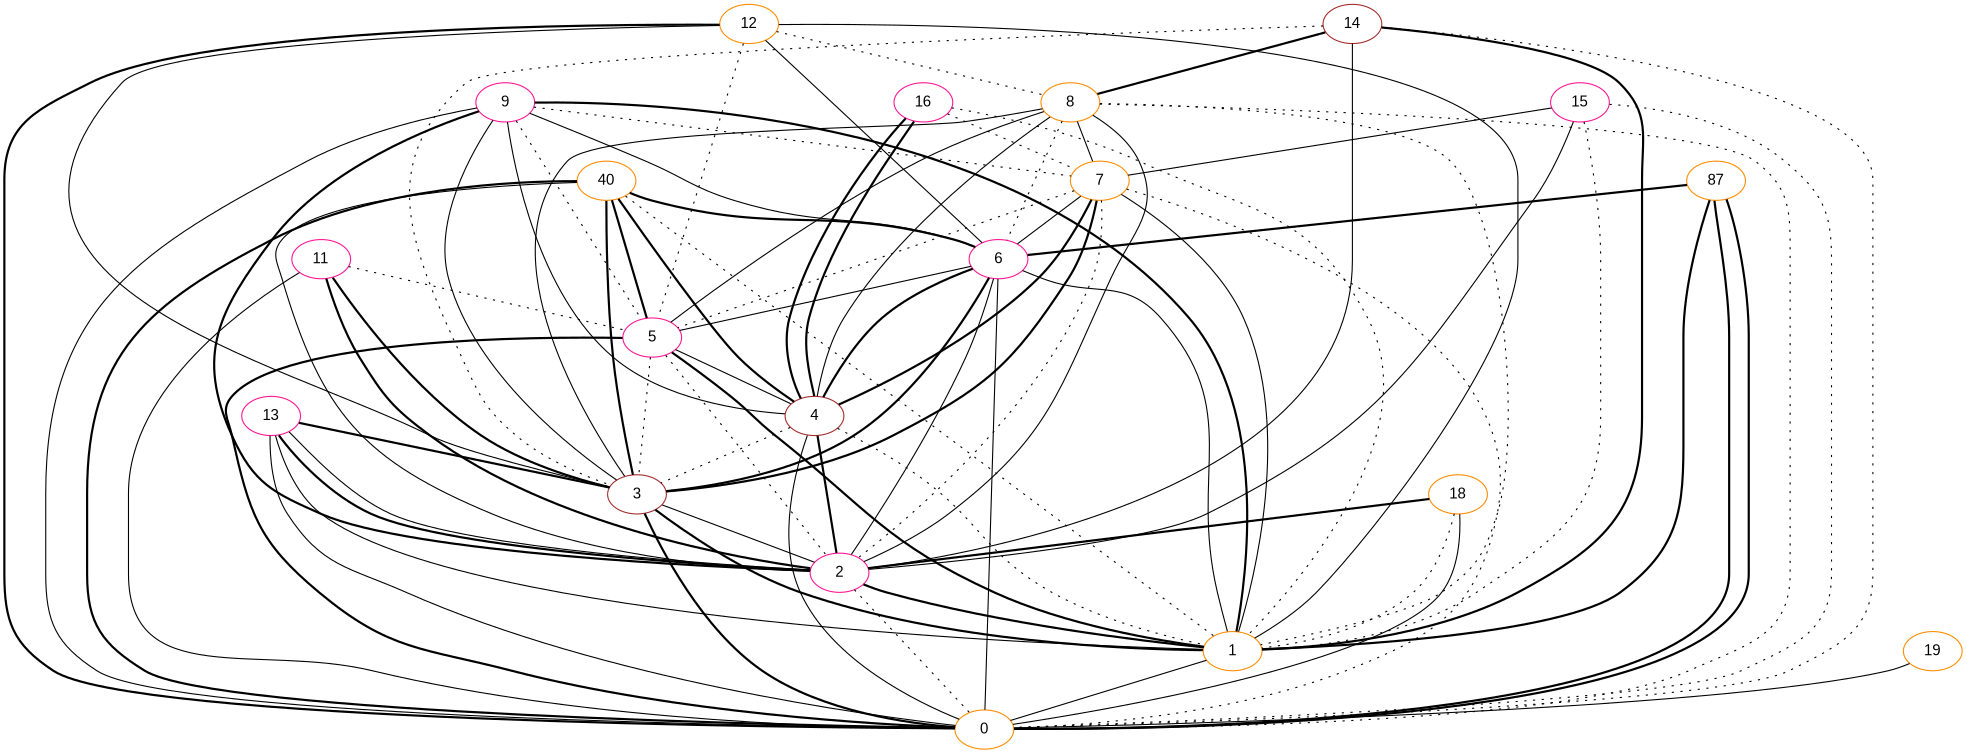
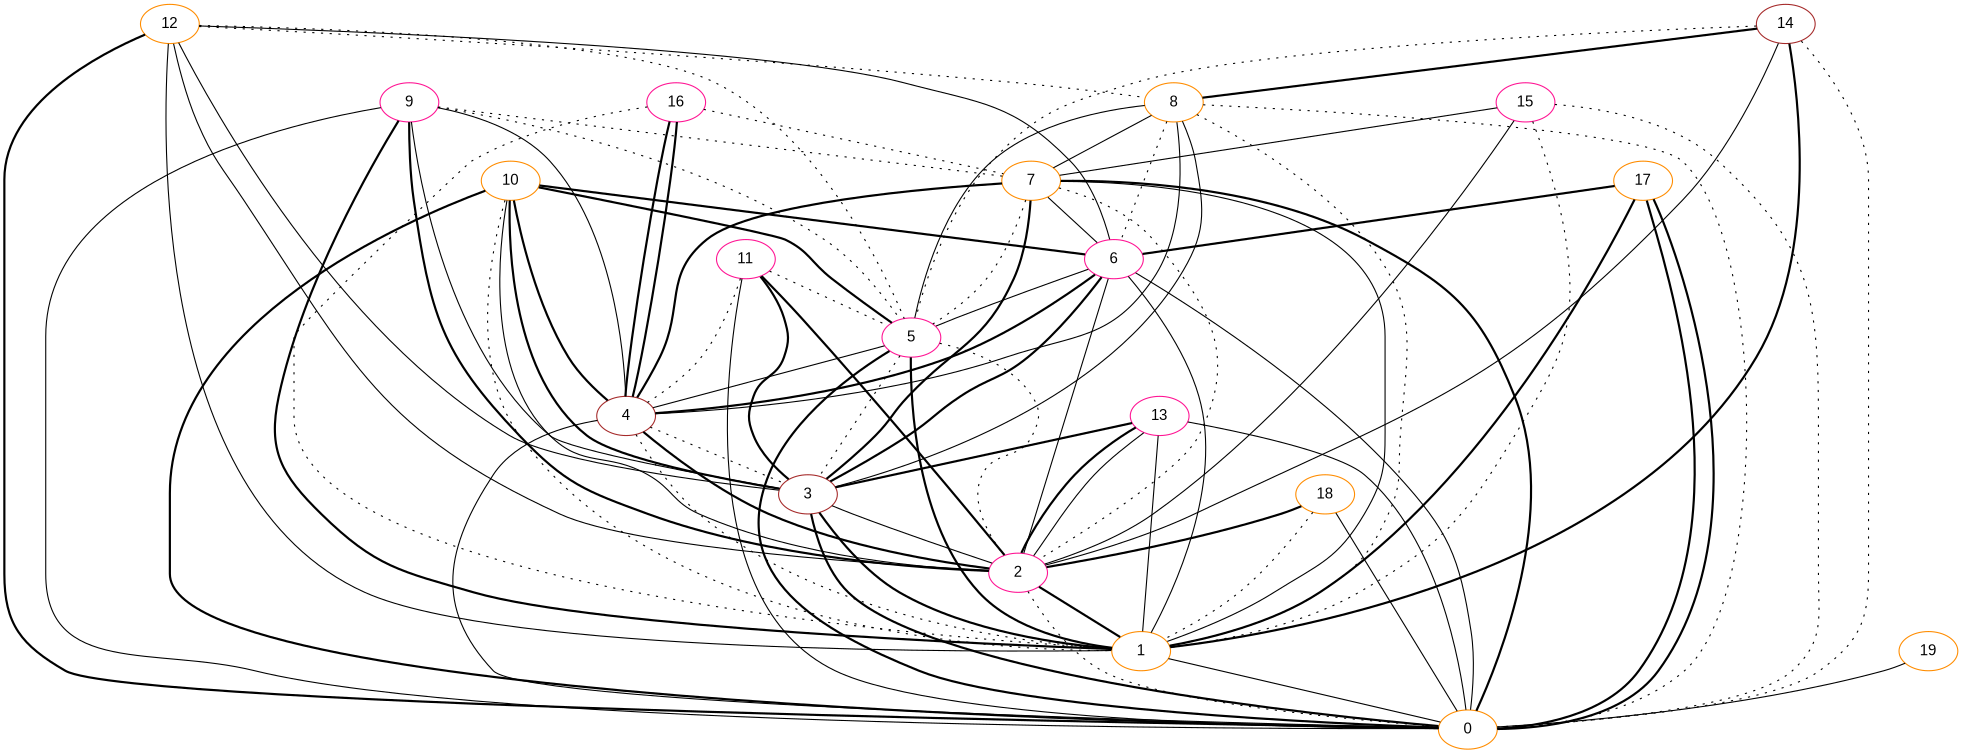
edge "14" -- "3": now "14" -- "5"
node "40": label "40" -> "10"
node "87": label "87" -> "17"
edge "9" -- "6": removed
edge "11" -- "4": added
edge "8" -- "2": now "12" -- "2"
edge "7" -- "0": style dotted -> bold
